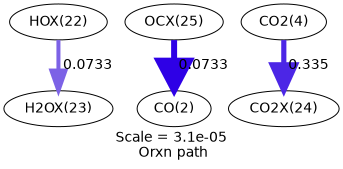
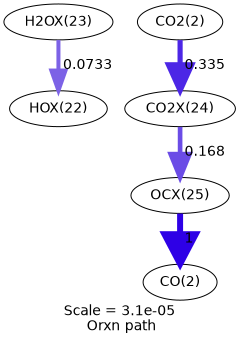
node "CO2(4)": label "CO2(4)" -> "CO2(2)"
edge "HOX(22)" -> "H2OX(23)": reversed
edge "OCX(25)" -> "CO(2)": label " 0.0733" -> " 1"
edge "CO2X(24)" -> "OCX(25)": added, label "0.168"
